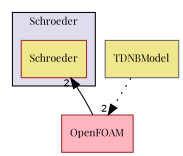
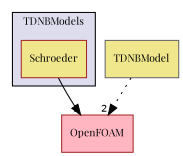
cluster "Schroeder": label "Schroeder" -> "TDNBModels"
edge "OpenFOAM" -> "Schroeder": reversed
